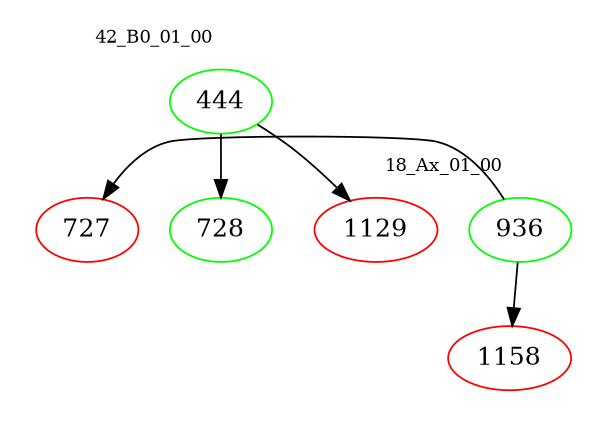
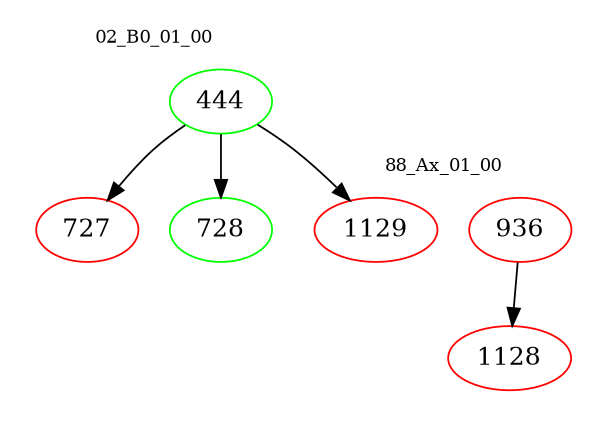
cluster "42_B0_01_00": label "42_B0_01_00" -> "02_B0_01_00"
edge "936" -> "727": now "444" -> "727"
cluster "18_Ax_01_00": label "18_Ax_01_00" -> "88_Ax_01_00"
node "936": color green -> red
node "1158": label "1158" -> "1128"
